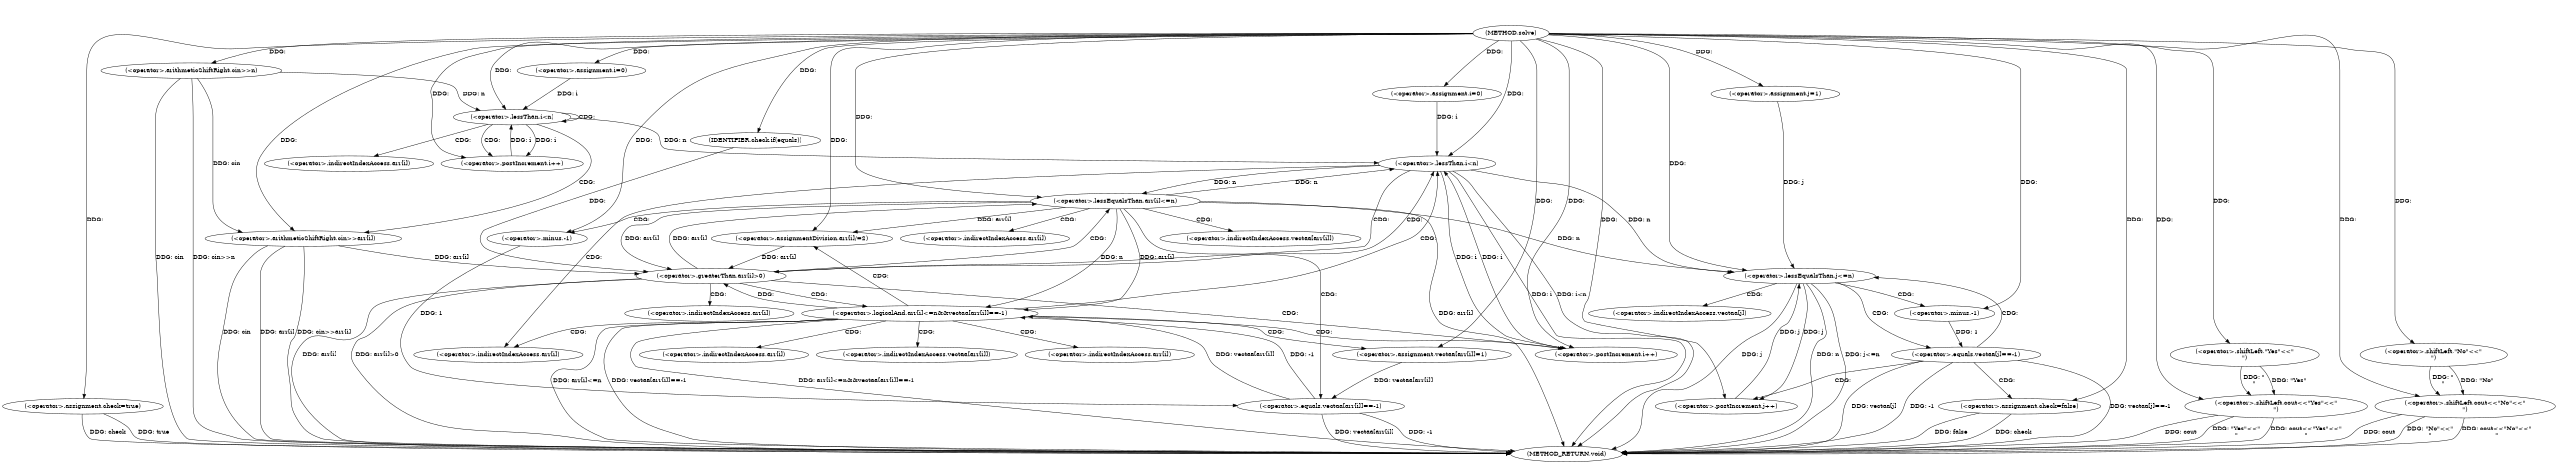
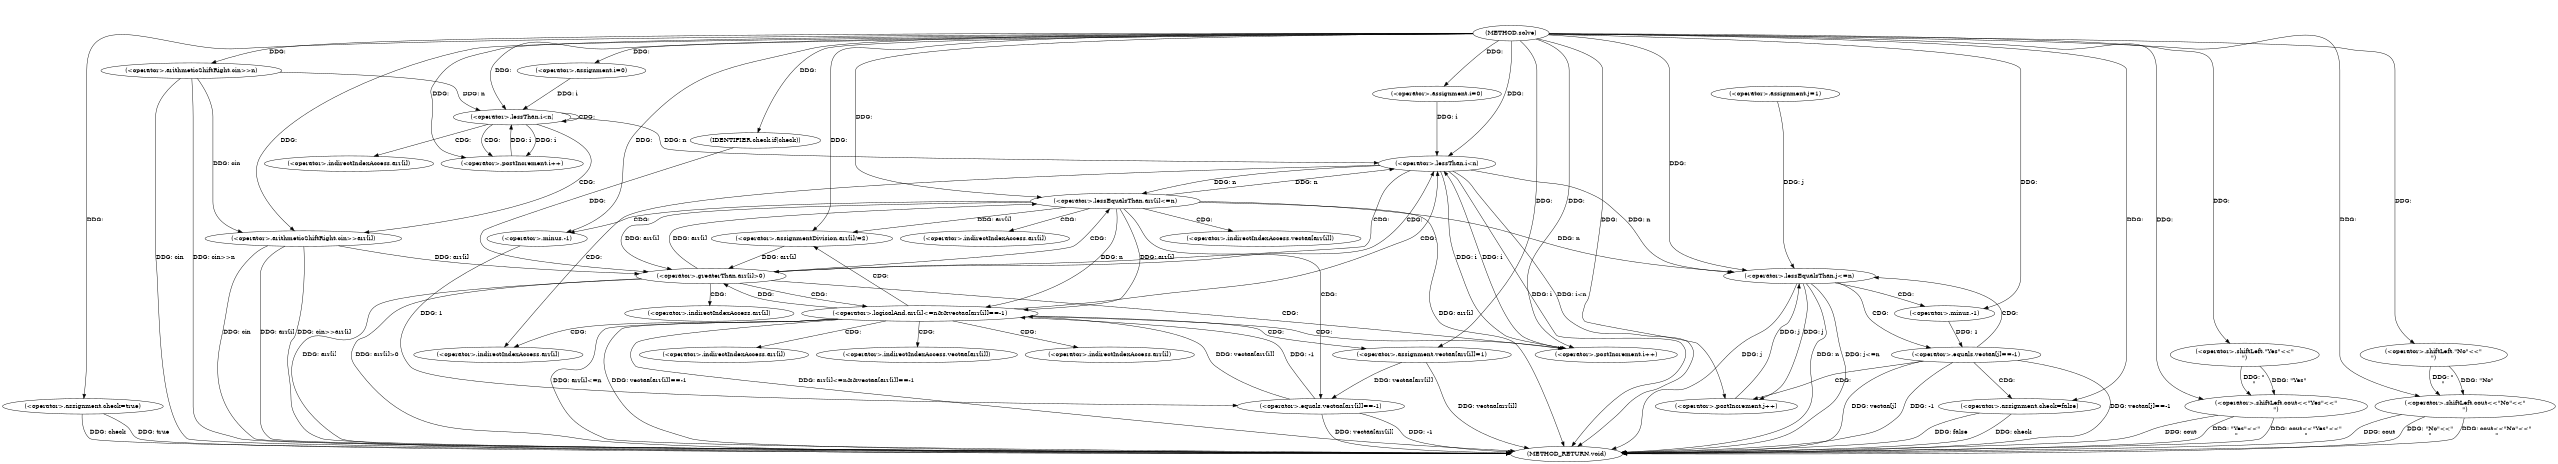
edge "(METHOD,solve)" -> "(<operator>.assignment,j=1)": removed, label "DDG:"
node "(IDENTIFIER,check,if(equals))": label "(IDENTIFIER,check,if(equals))" -> "(IDENTIFIER,check,if(check))"
node "(<operator>.indirectIndexAccess,vectaa[j])": removed
edge "(<operator>.assignment,vectaa[arr[i]]=1)" -> "(METHOD_RETURN,void)": added, label "DDG: vectaa[arr[i]]"
